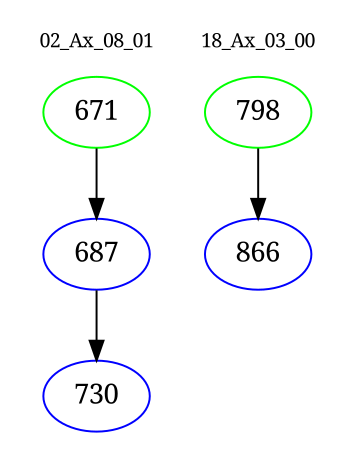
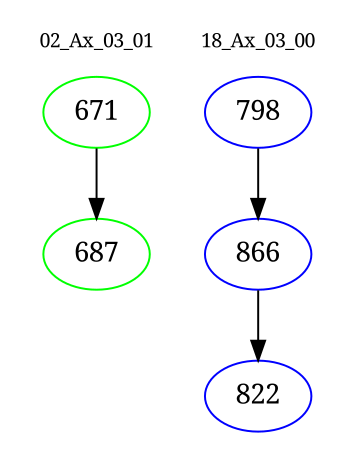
cluster "02_Ax_08_01": label "02_Ax_08_01" -> "02_Ax_03_01"
node "798": color green -> blue
node "687": color blue -> green
node "730": removed
node "822": added
